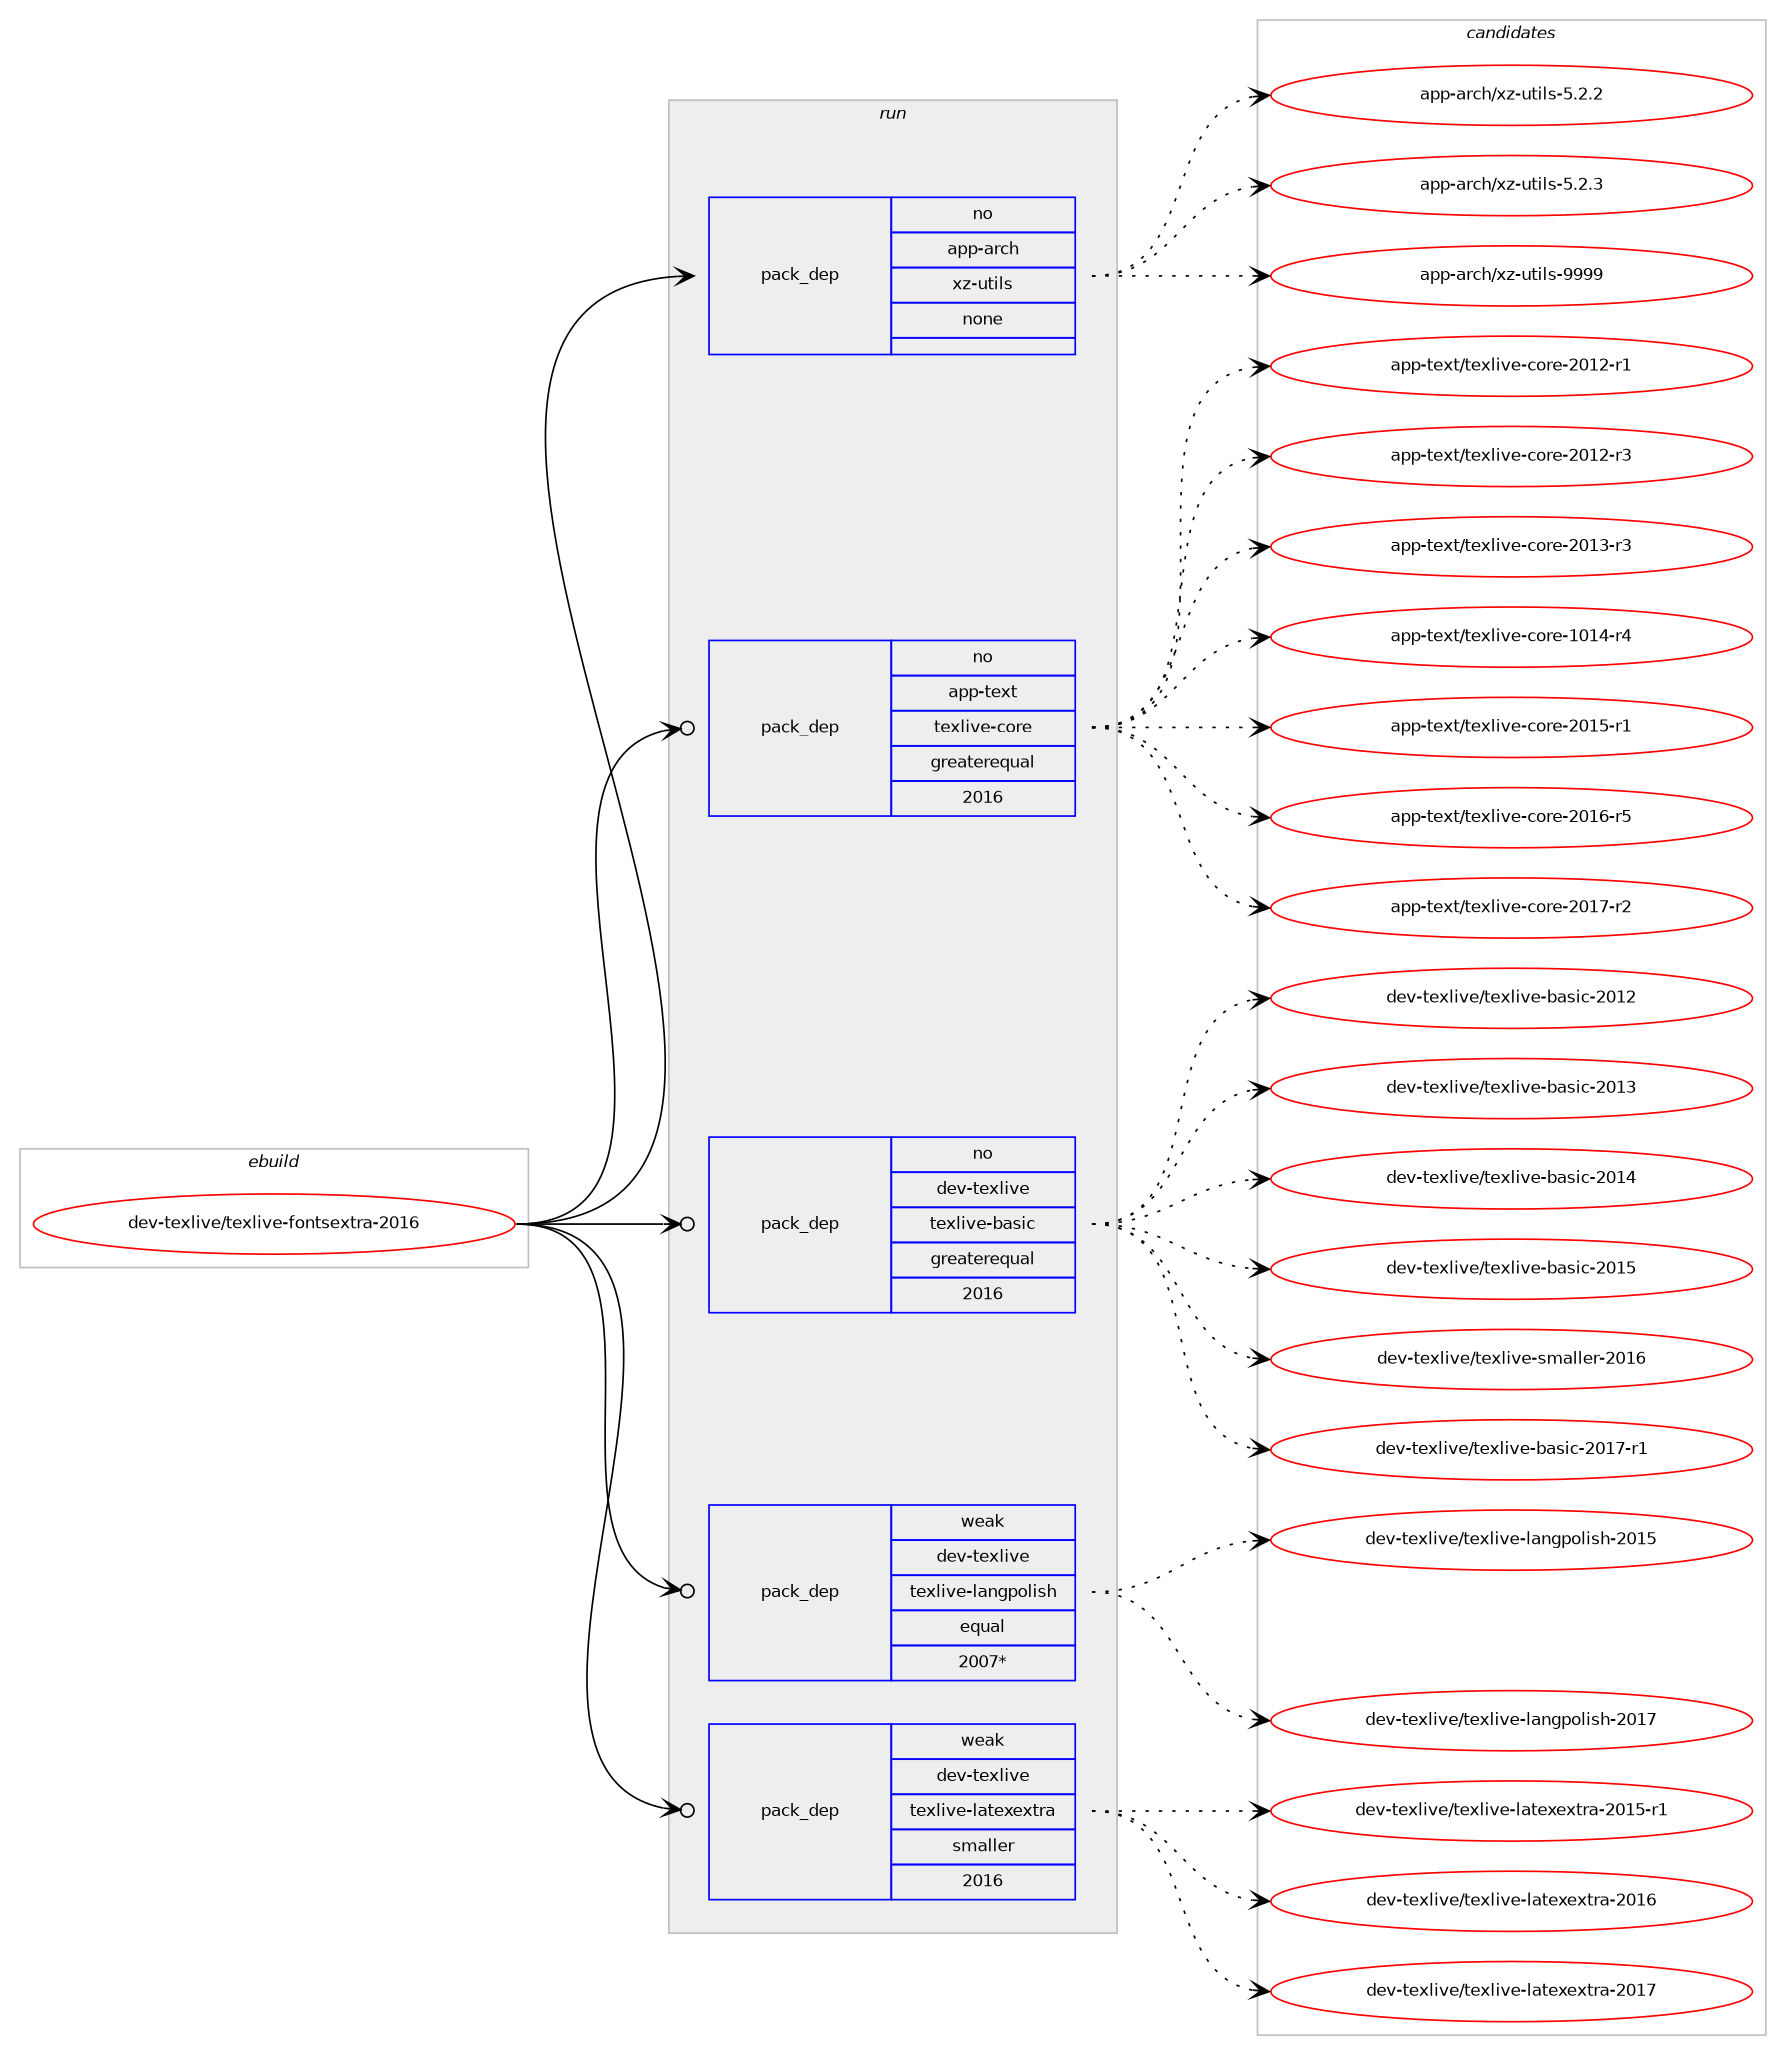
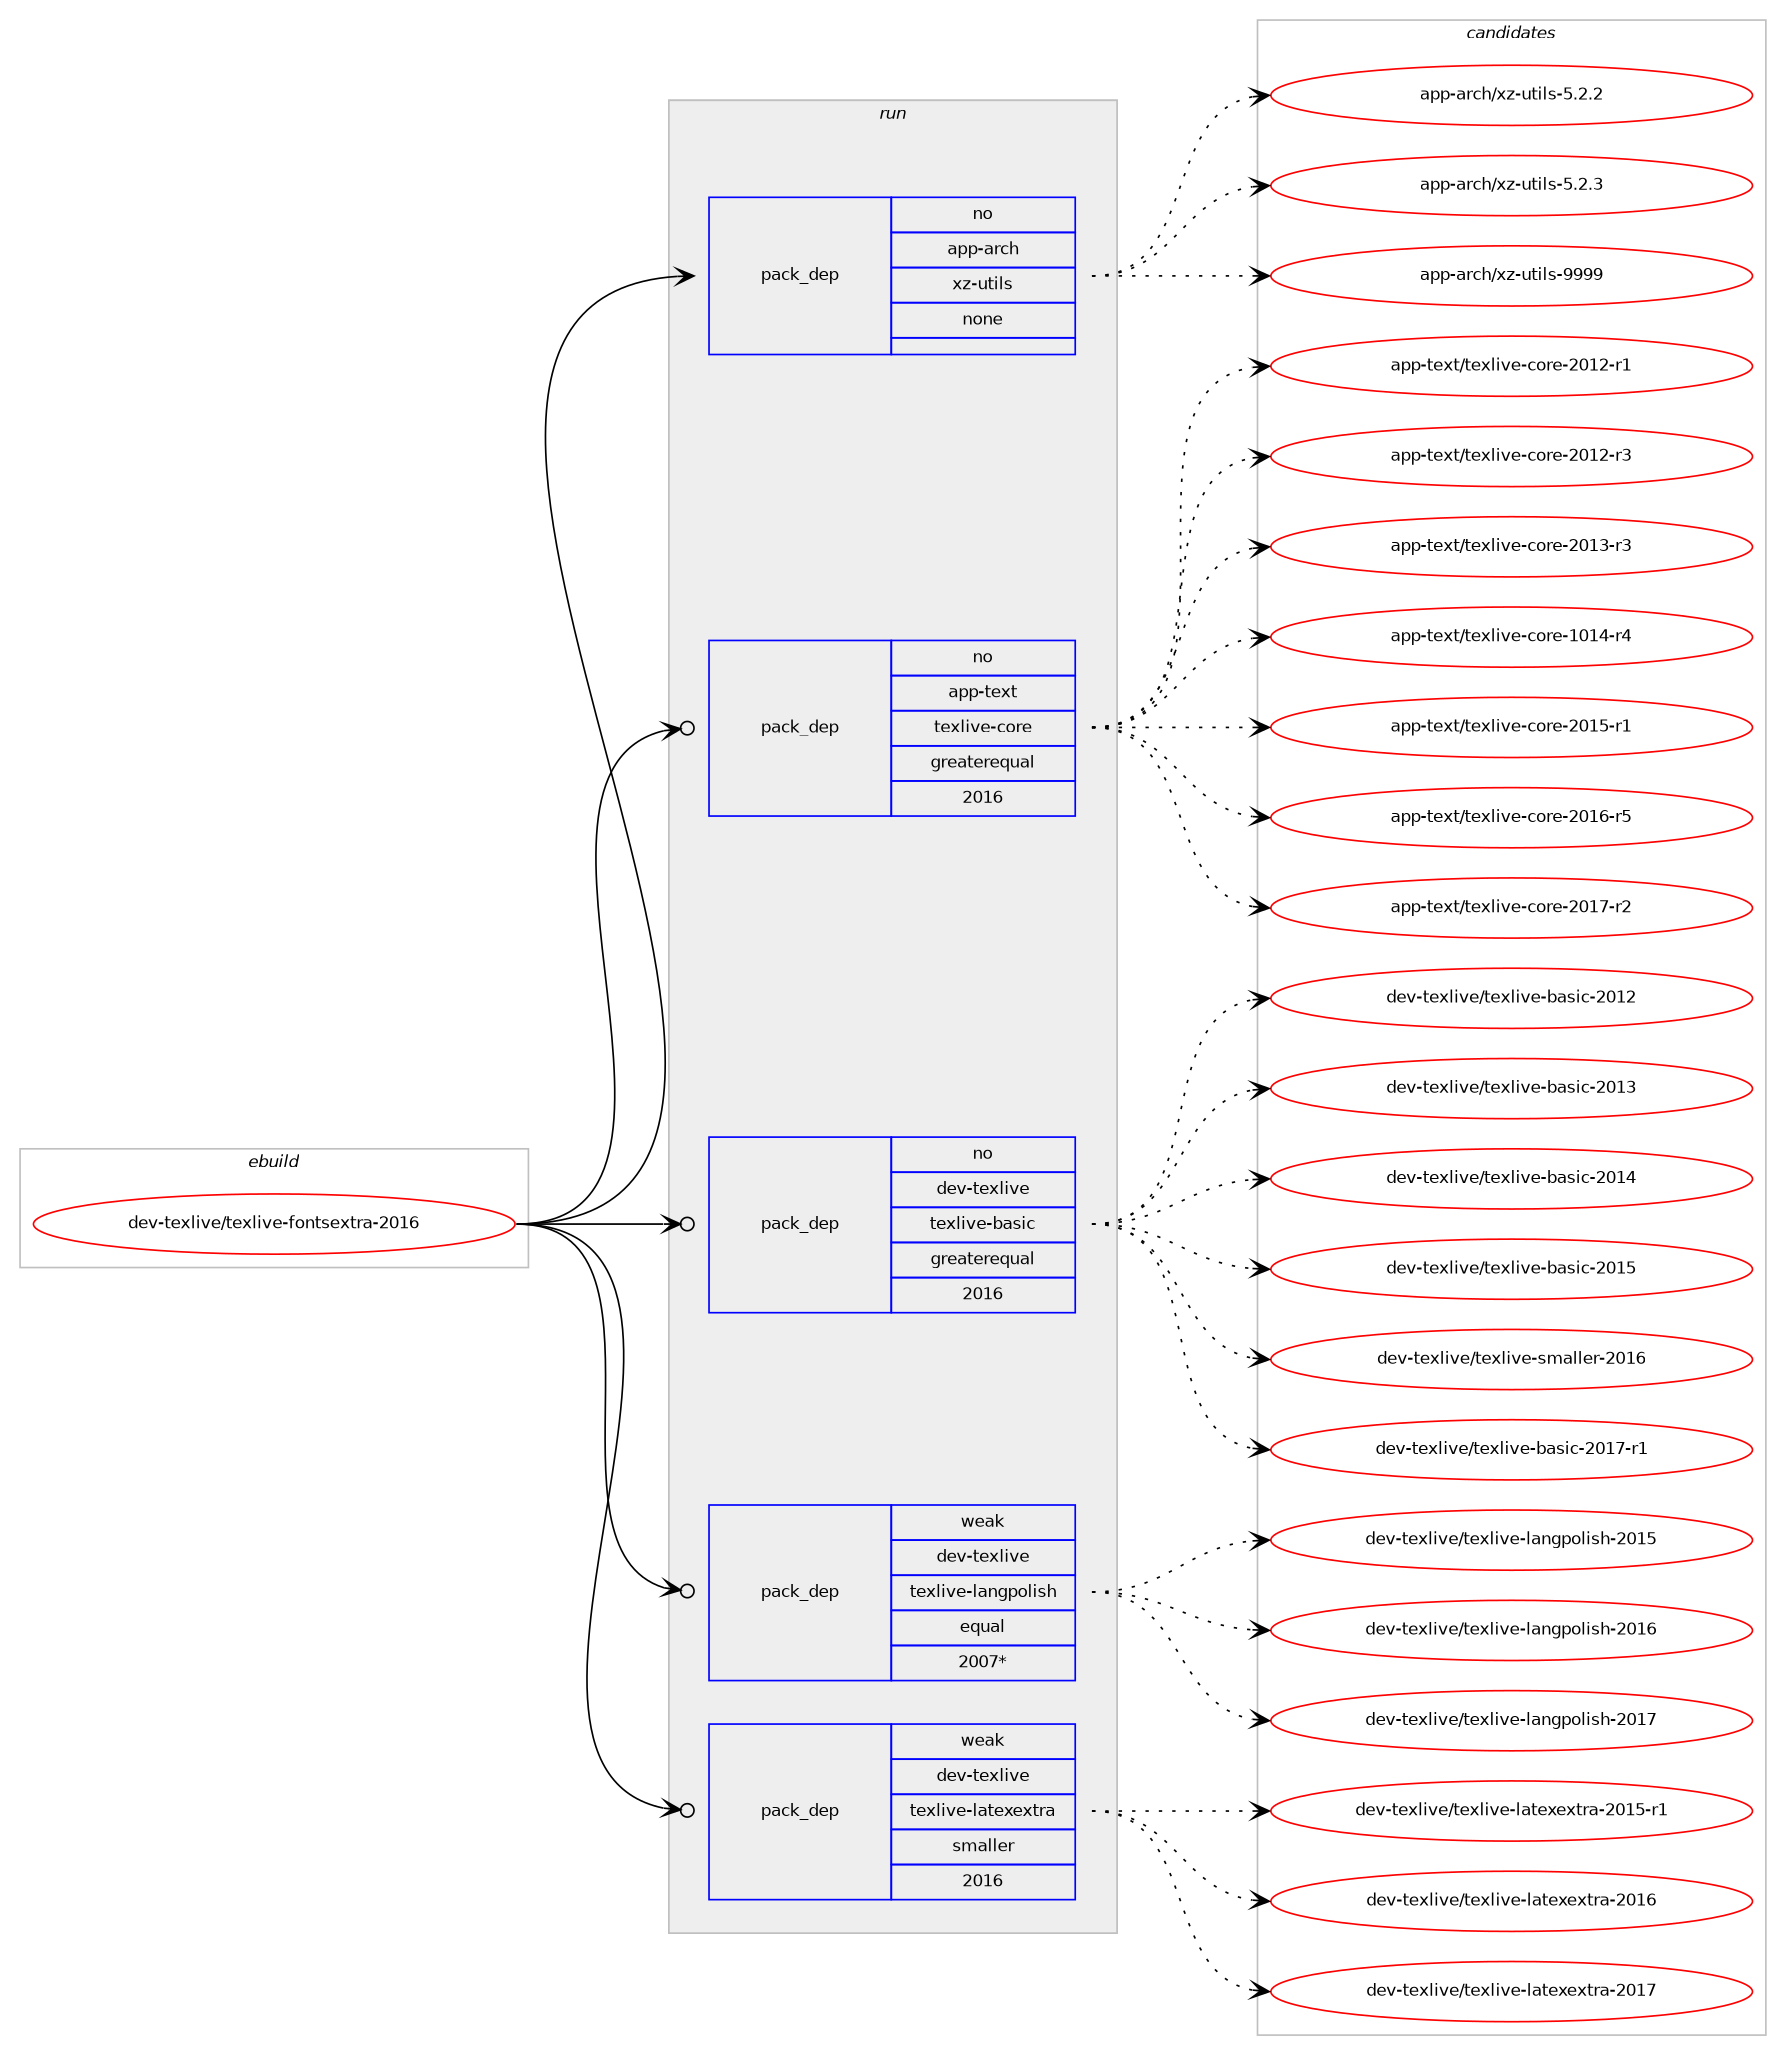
node "dev-texlive/texlive-langpolish-2016": added
